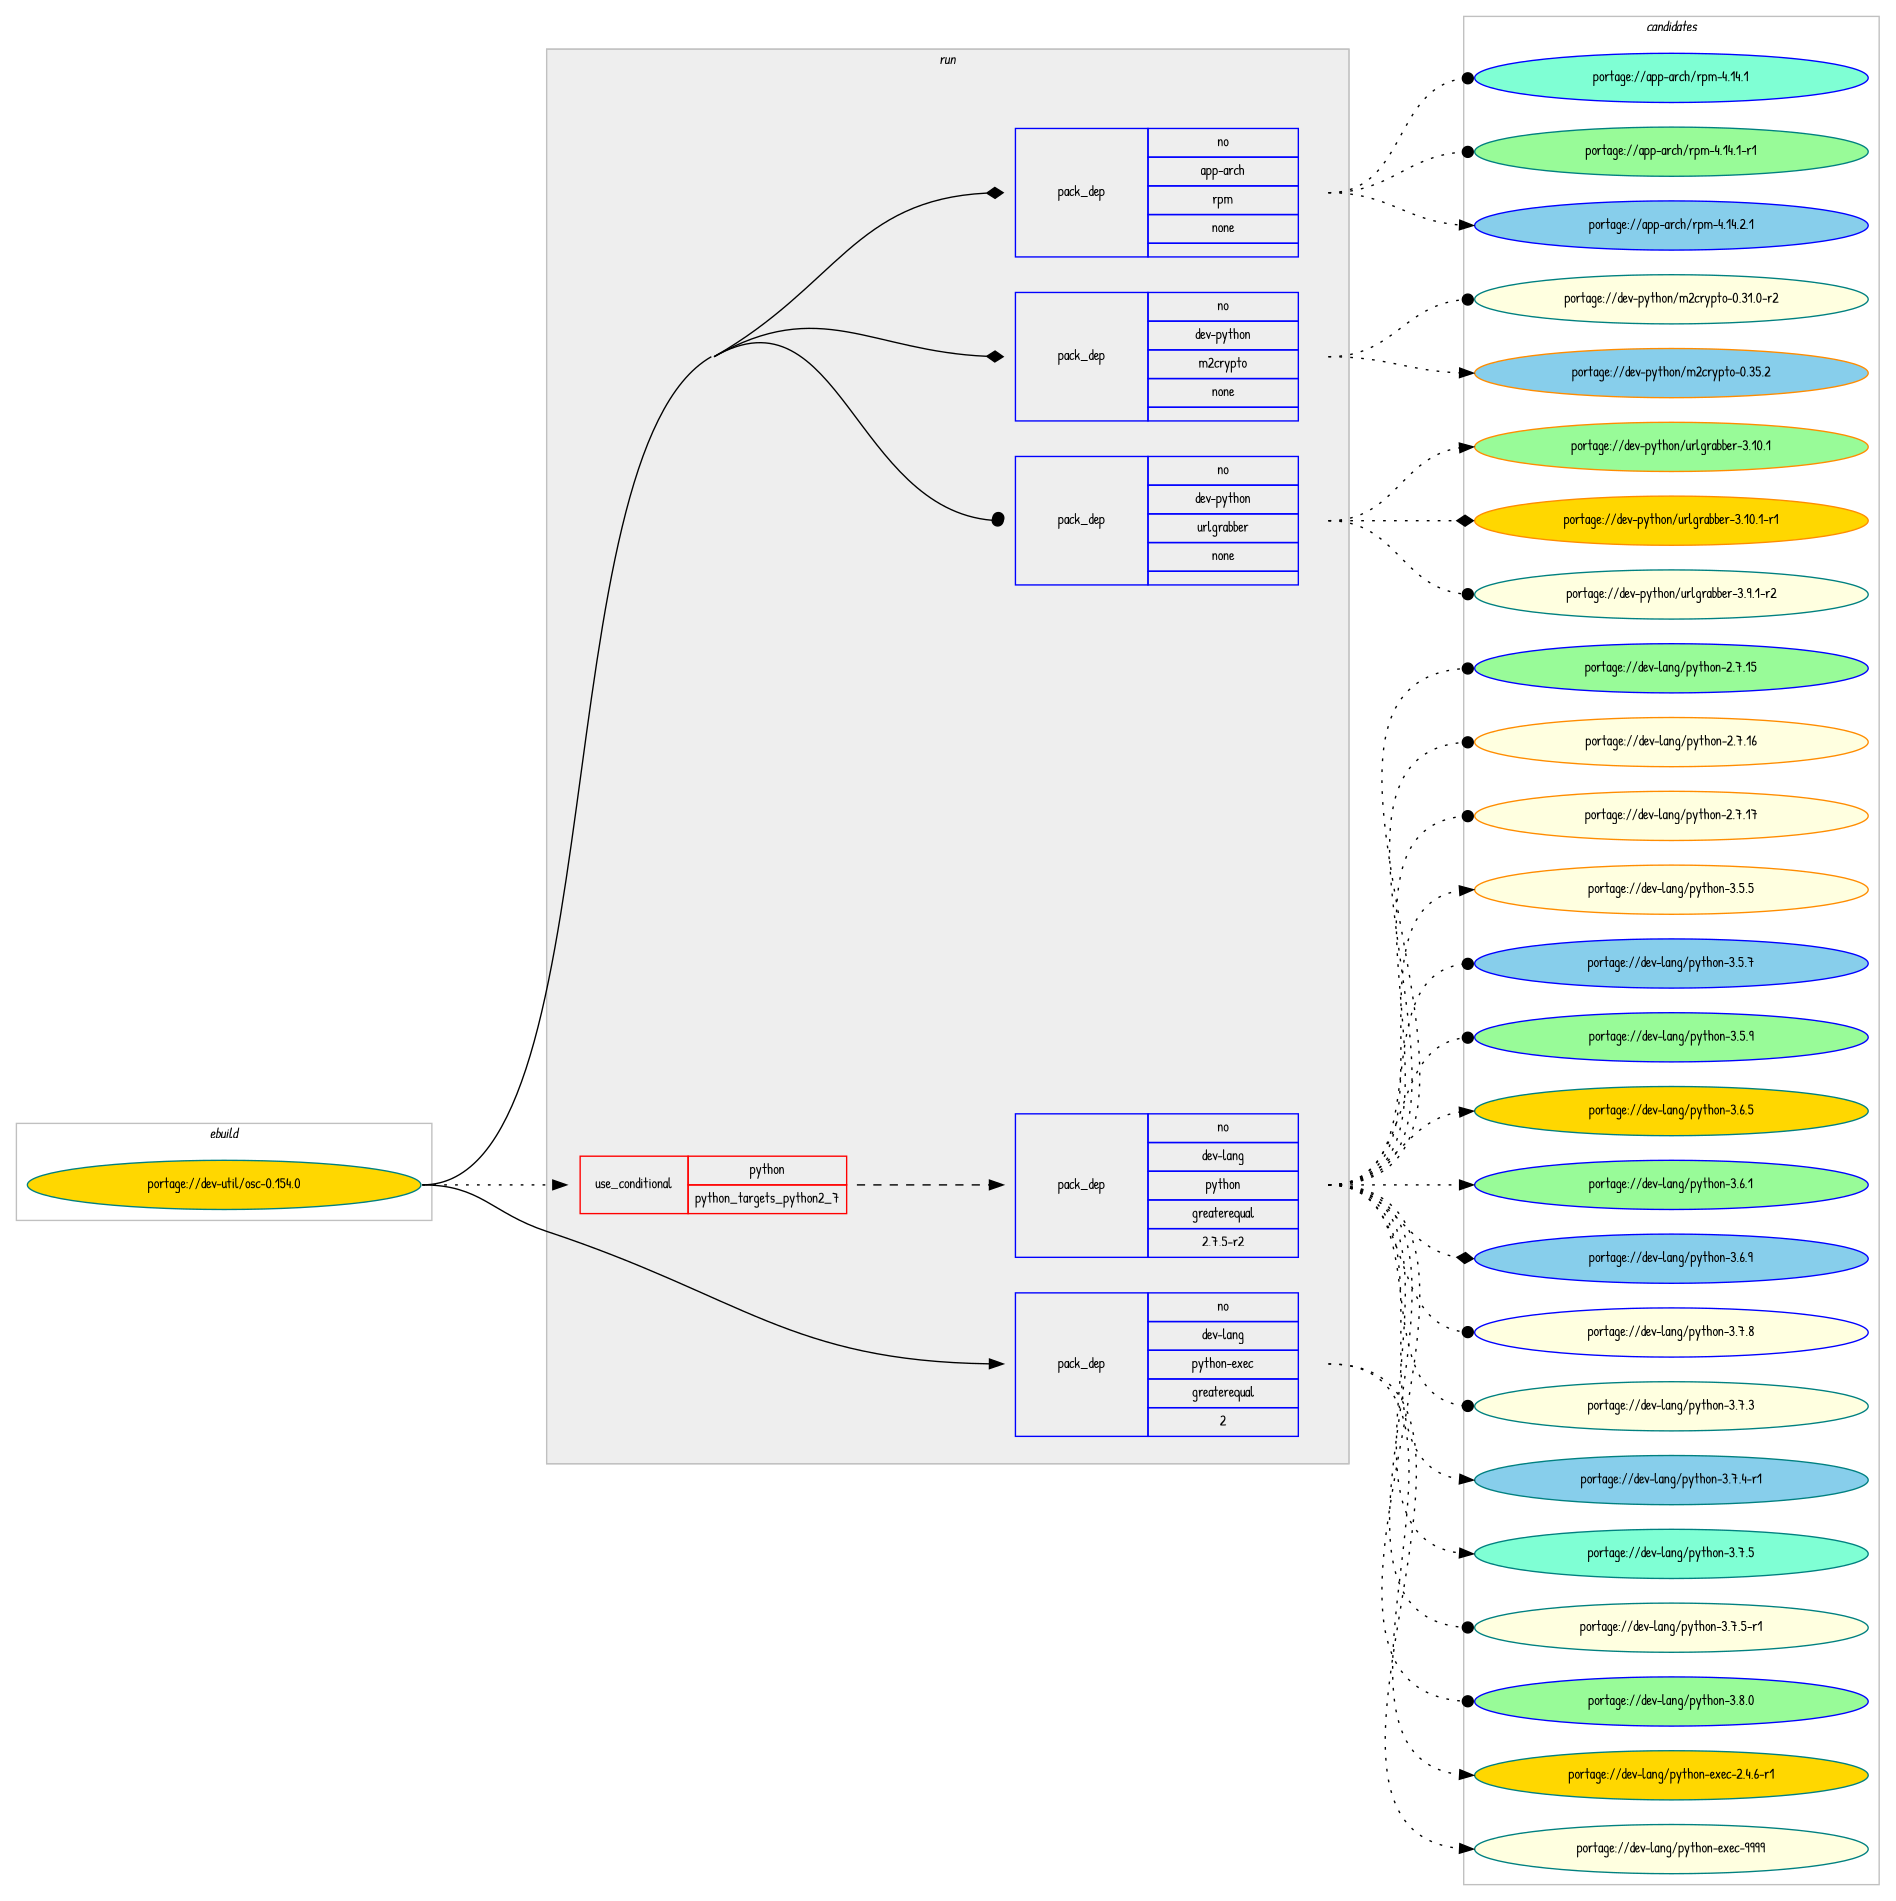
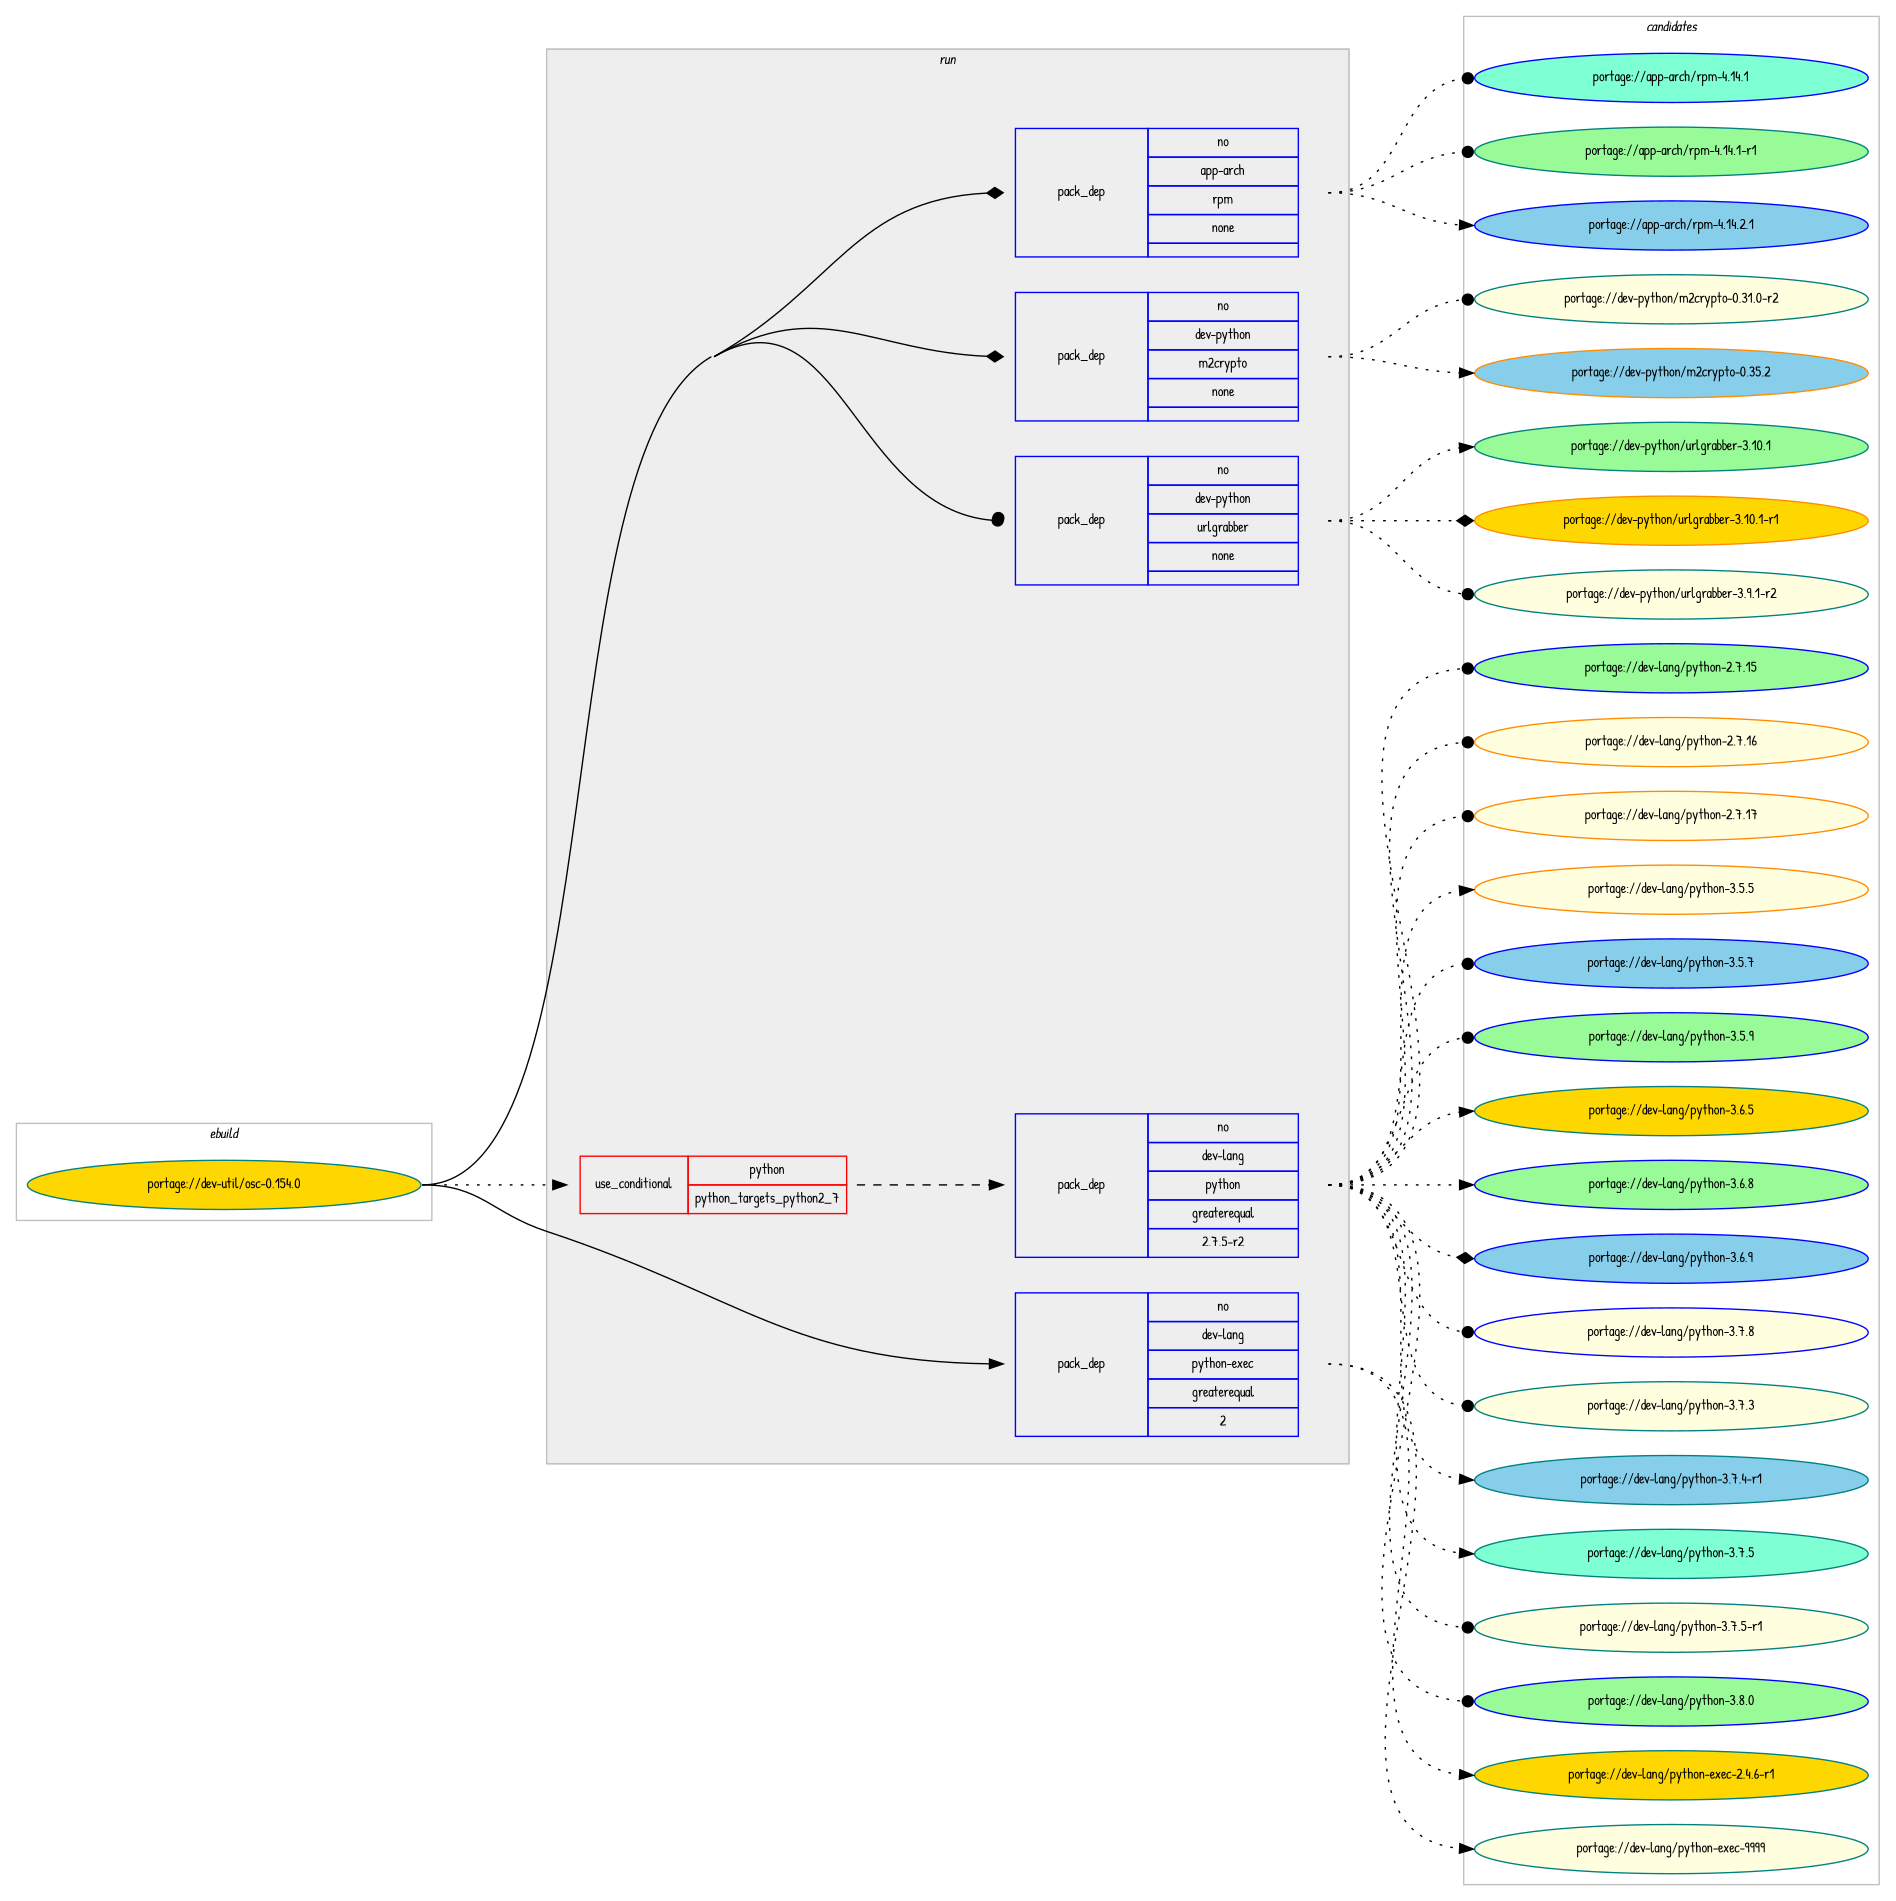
node "portage://dev-python/urlgrabber-3.10.1": color darkorange -> teal
node "portage://dev-lang/python-3.6.1": label "portage://dev-lang/python-3.6.1" -> "portage://dev-lang/python-3.6.8"
